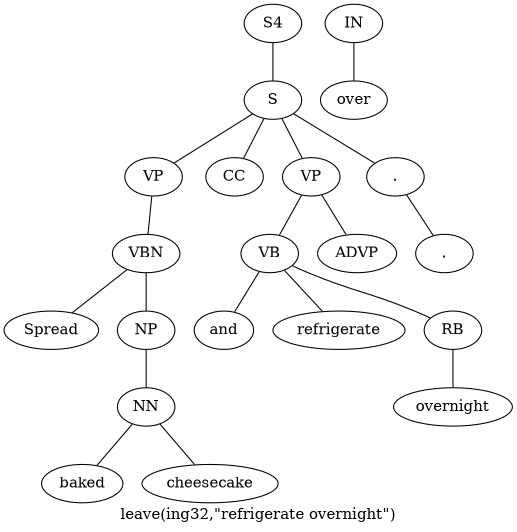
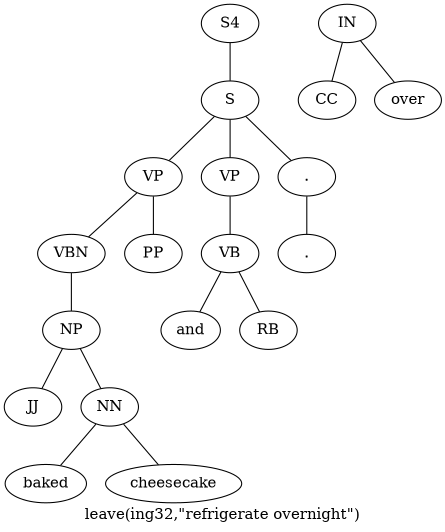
edge "S" -- "CC": now "IN" -- "CC"
node "PP": added
node "ADVP": removed
node "Spread": removed
node "refrigerate": removed
node "JJ": added
node "overnight": removed
